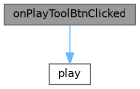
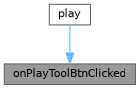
edge "onPlayToolBtnClicked" -> "play": reversed
